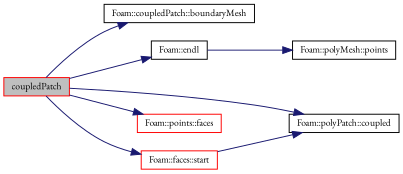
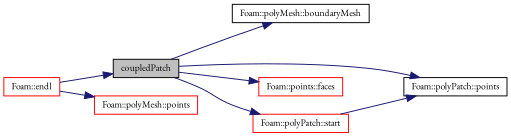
node "Foam::coupledPatch::boundaryMesh": label "Foam::coupledPatch::boundaryMesh" -> "Foam::polyMesh::boundaryMesh"
node "Foam::endl": color black -> red
node "Foam::polyMesh::points": color black -> red
edge "coupledPatch" -> "Foam::endl": reversed
node "coupledPatch": color red -> black
node "Foam::polyPatch::coupled": label "Foam::polyPatch::coupled" -> "Foam::polyPatch::points"
node "Foam::faces::start": label "Foam::faces::start" -> "Foam::polyPatch::start"
